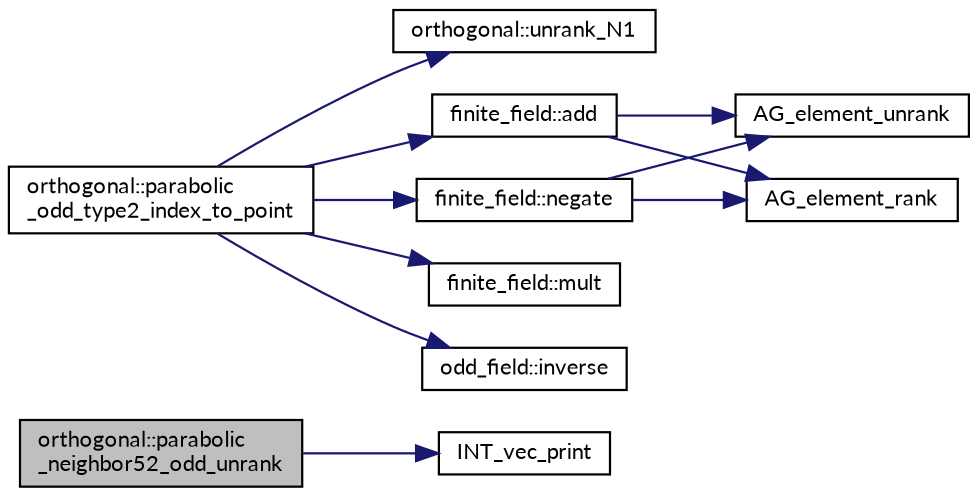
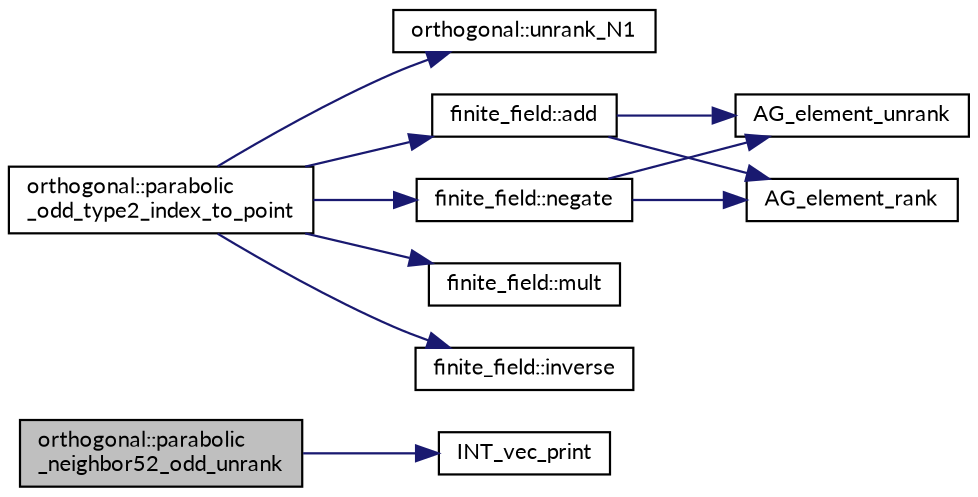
node "odd_field::inverse": label "odd_field::inverse" -> "finite_field::inverse"
